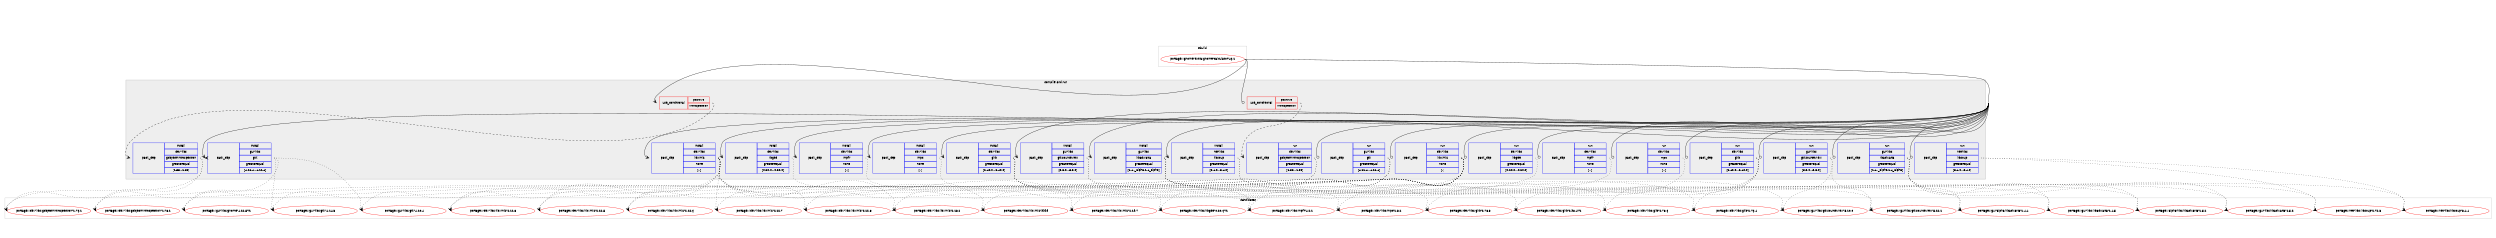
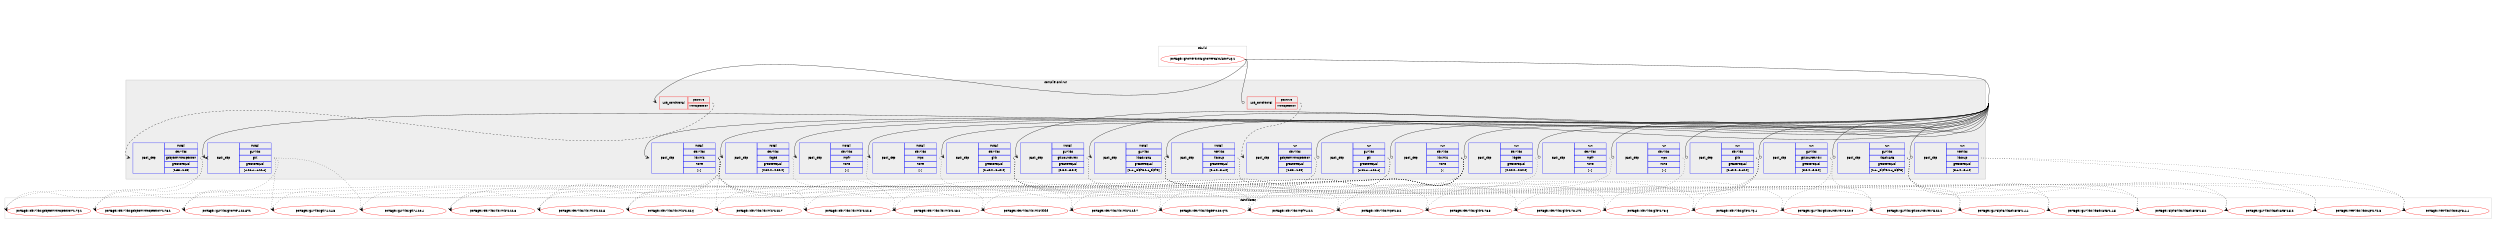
node "portage://dev-libs/glib-2.98.4-r1": label "portage://dev-libs/glib-2.98.4-r1" -> "portage://dev-libs/glib-2.78.4-r1"
